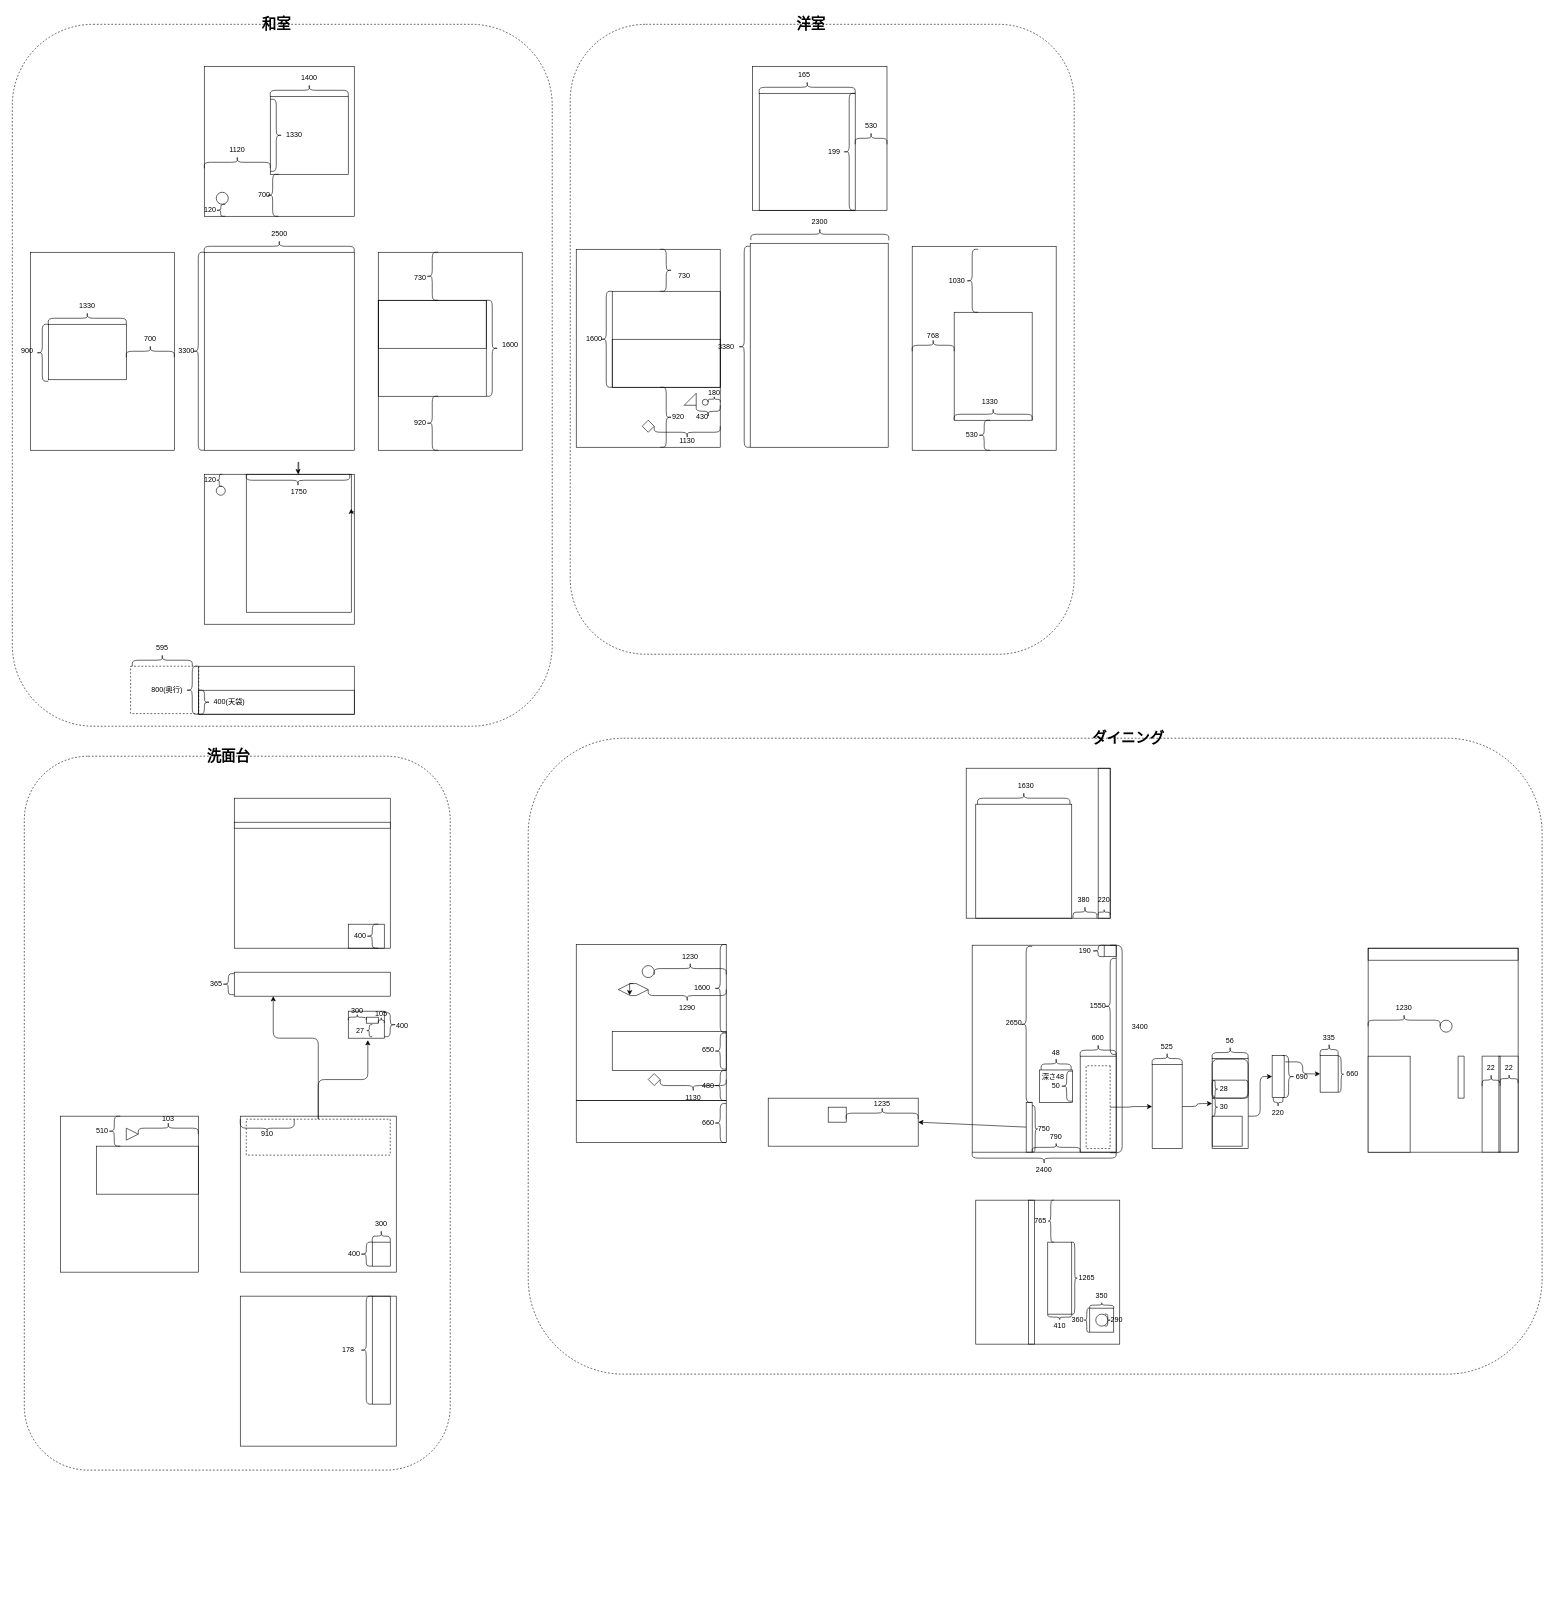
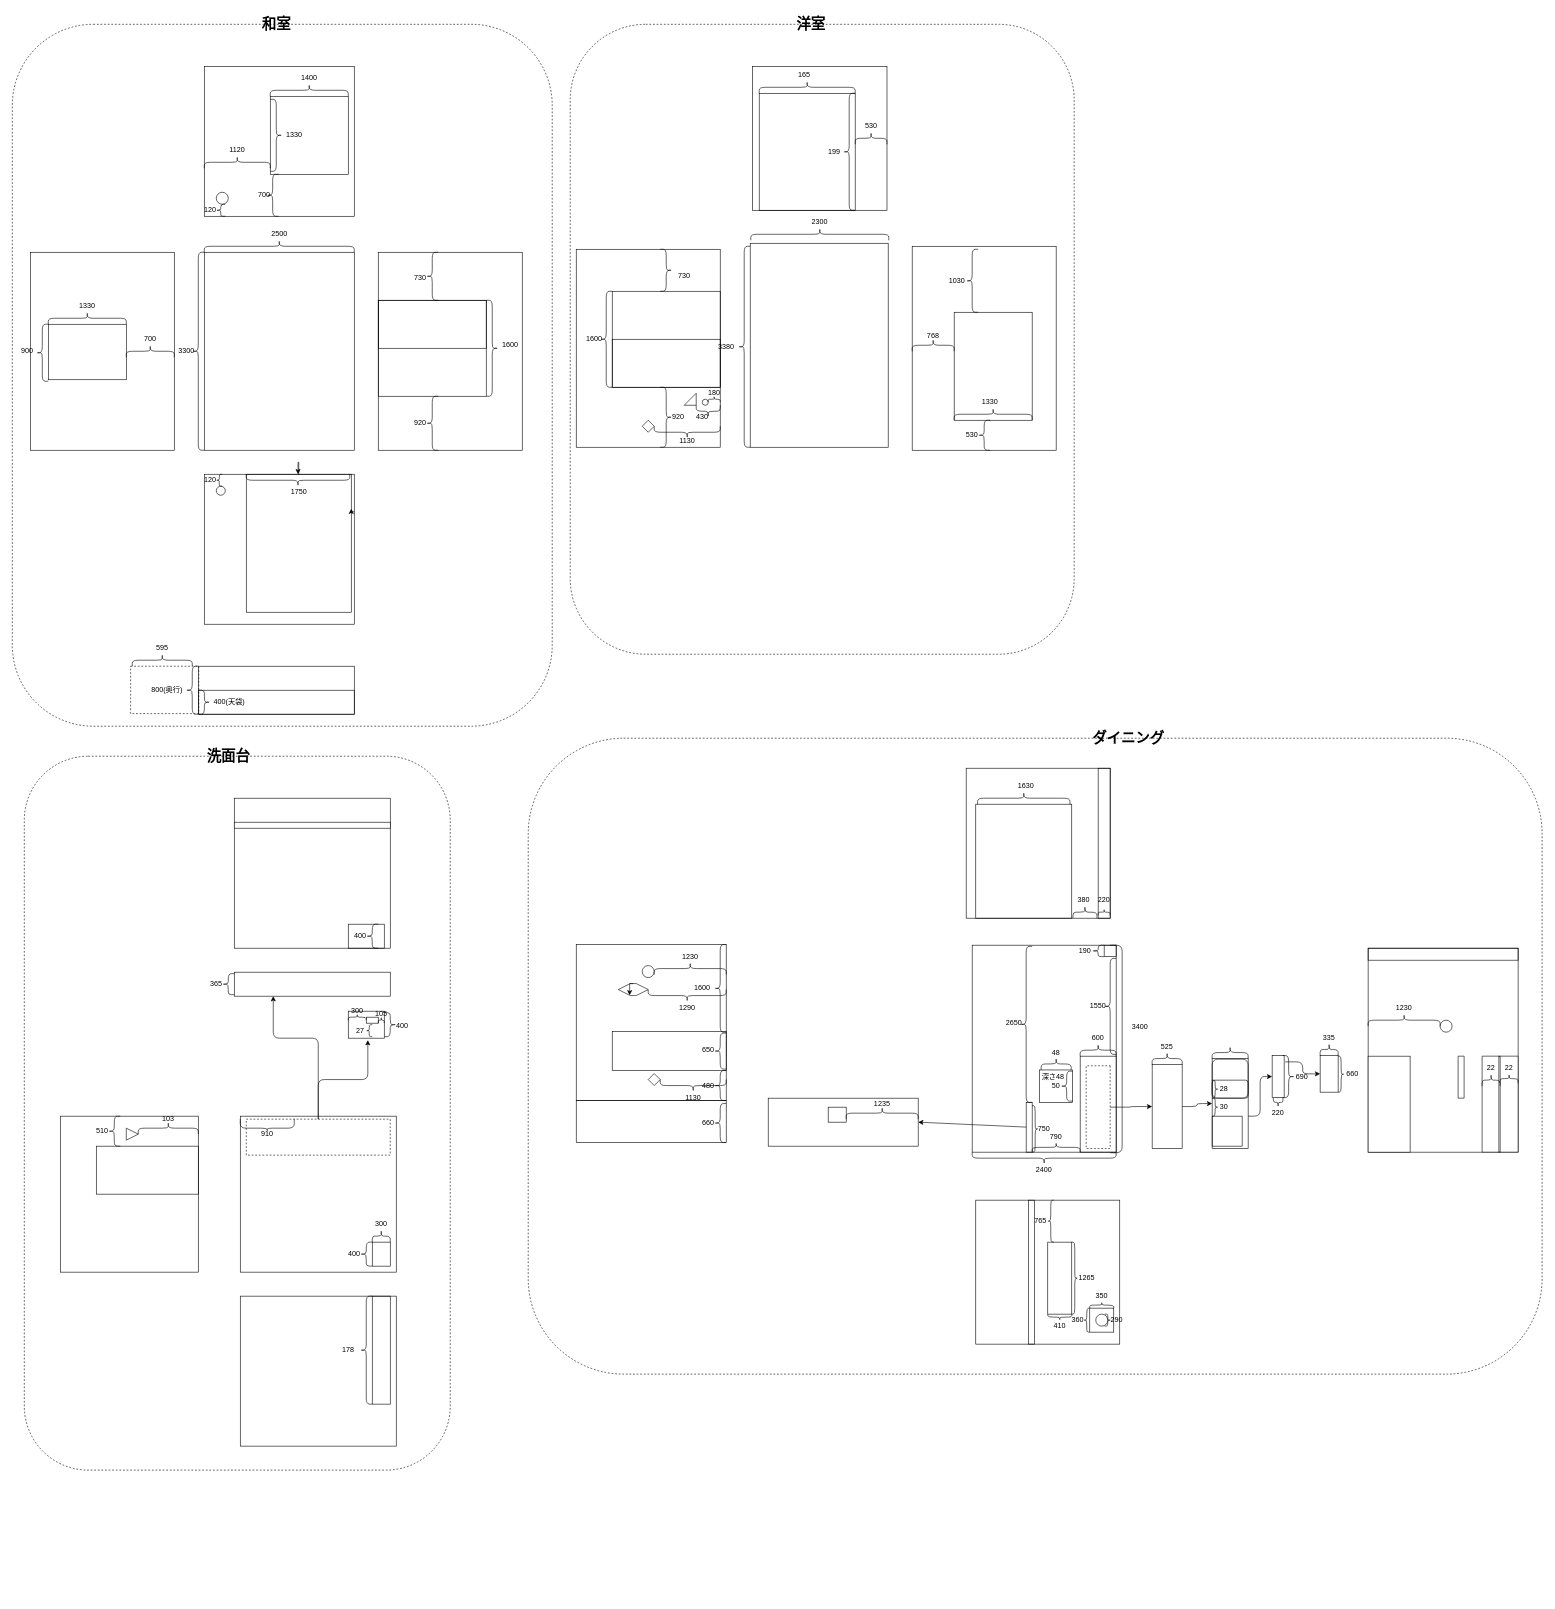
node "56": removed
